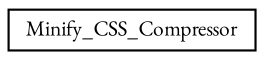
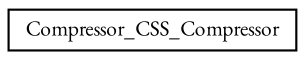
node "Minify_CSS_Compressor": label "Minify_CSS_Compressor" -> "Compressor_CSS_Compressor"
